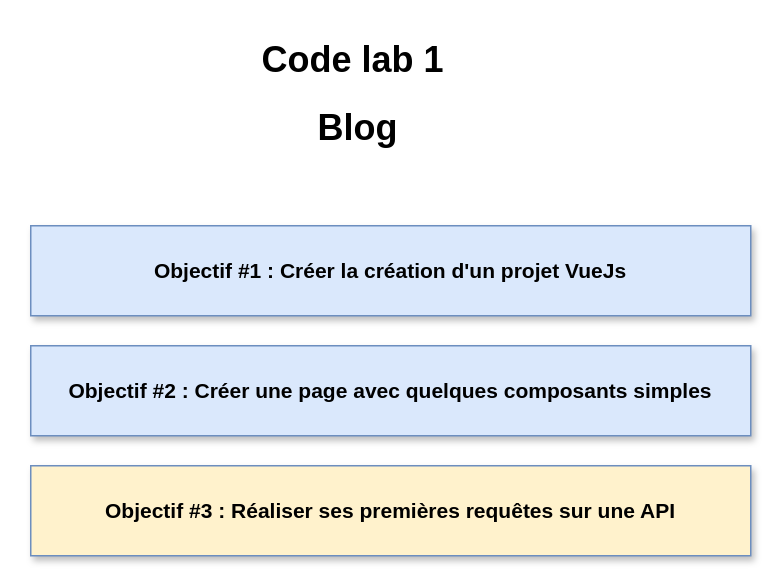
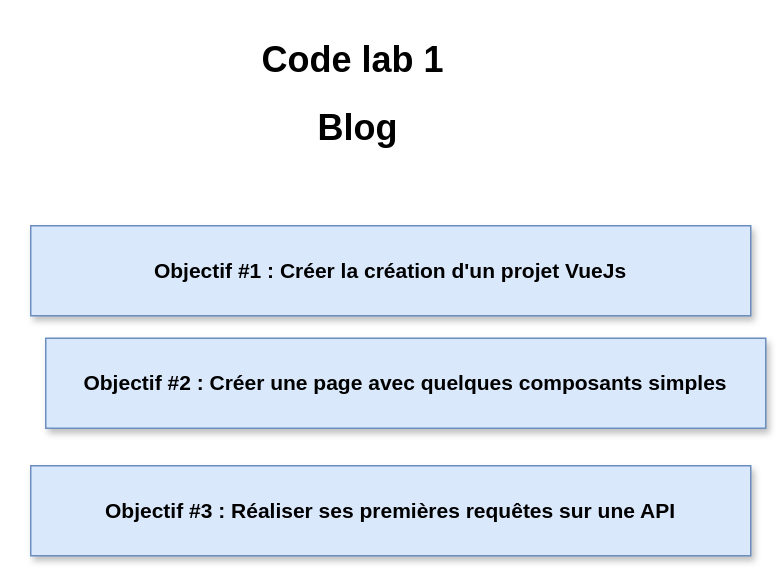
node "Objectif #2 : Créer une page avec quelques composants simples": moved (391, 391) -> (406, 383)
node "Objectif #3 : Réaliser ses premières requêtes sur une API": fillcolor #fff2cc -> #dae8fc
